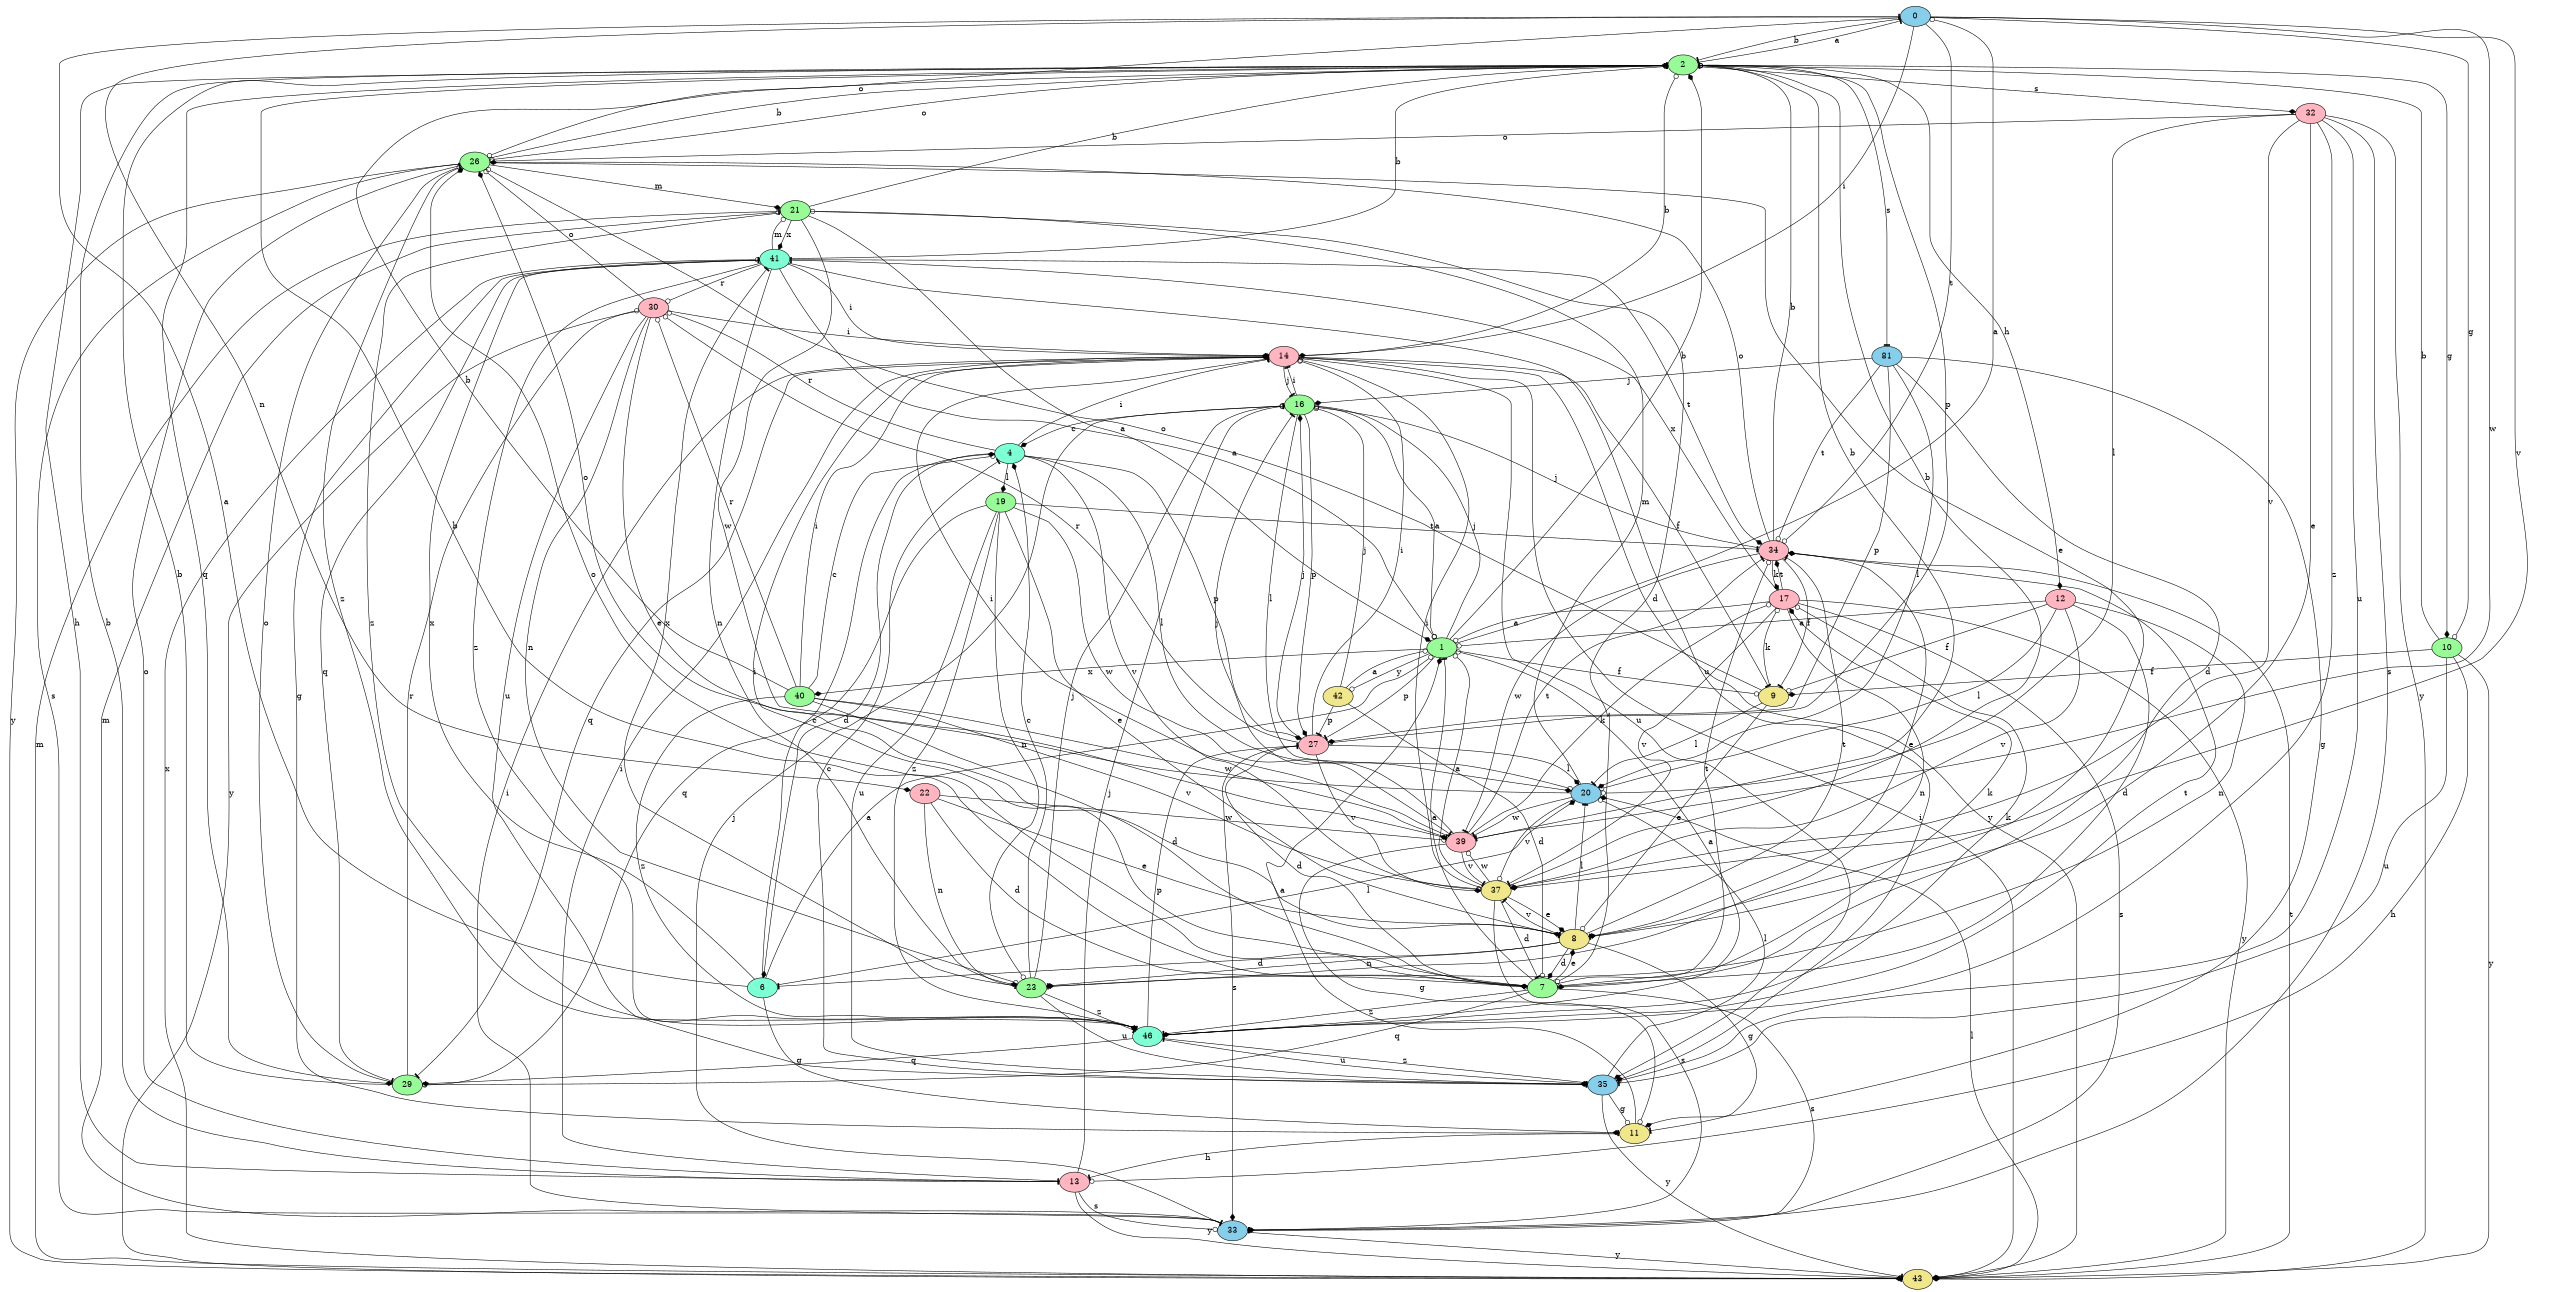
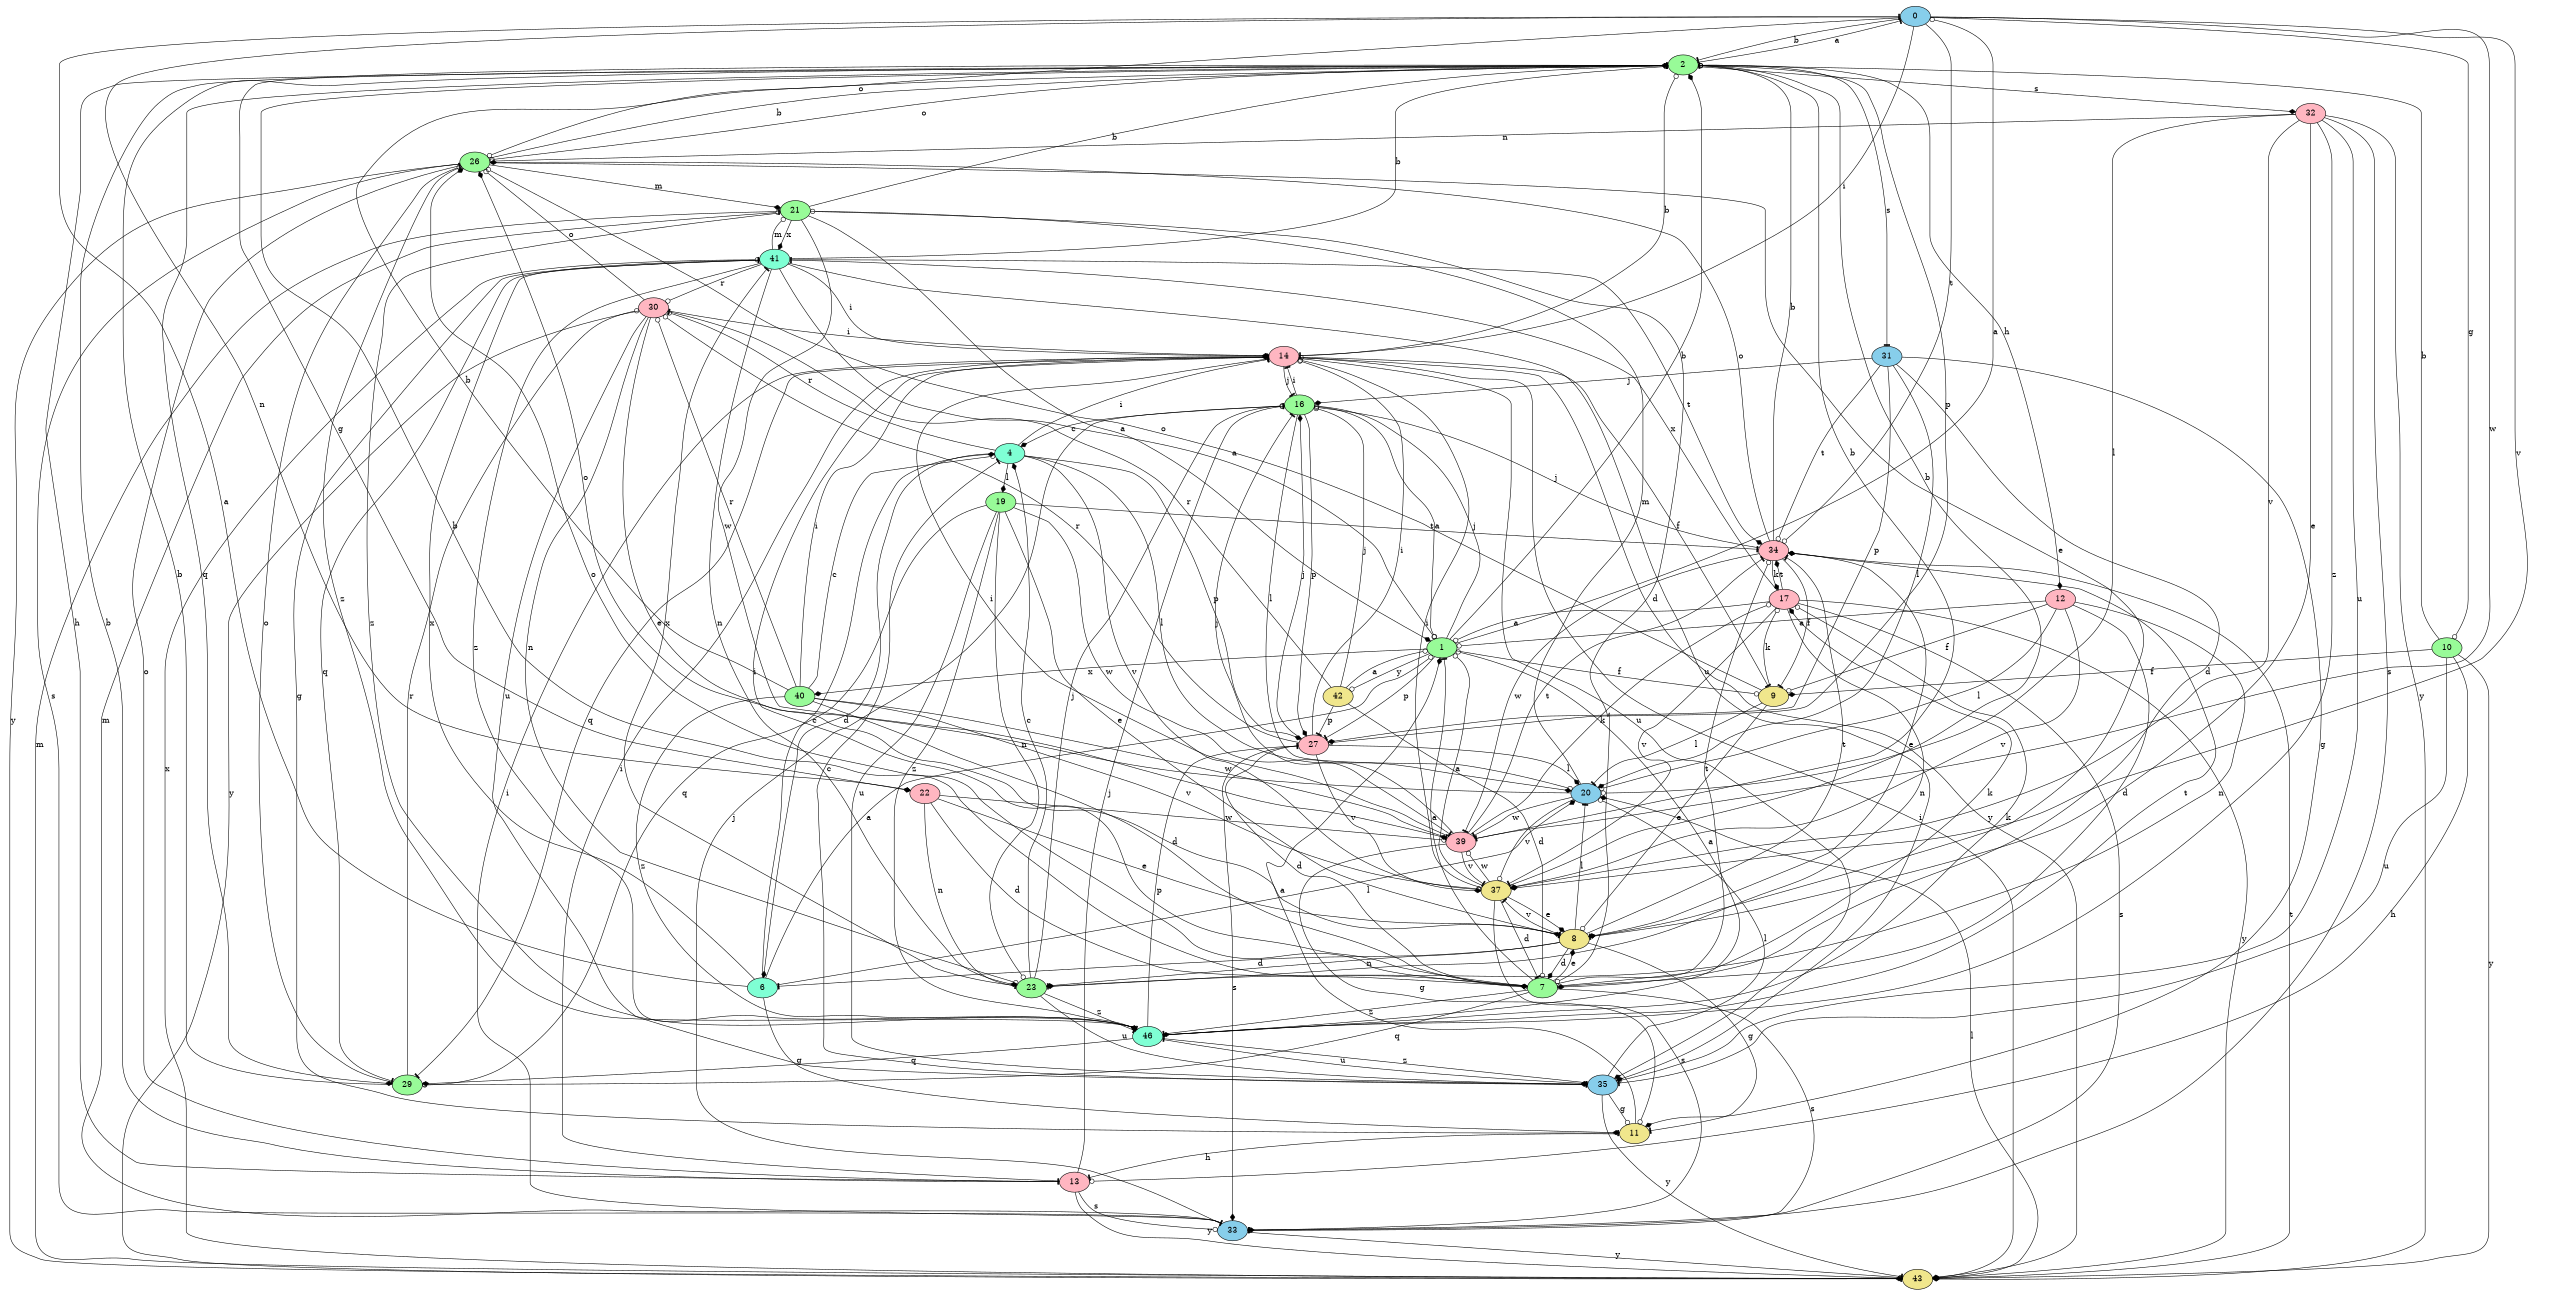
edge "2" -> "10": now "2" -> "22"
edge "32" -> "26": label "o" -> "n"
edge "0" -> "14": arrowhead diamond -> tee
node "81": label "81" -> "31"
edge "42" -> "30": added, label "r"
